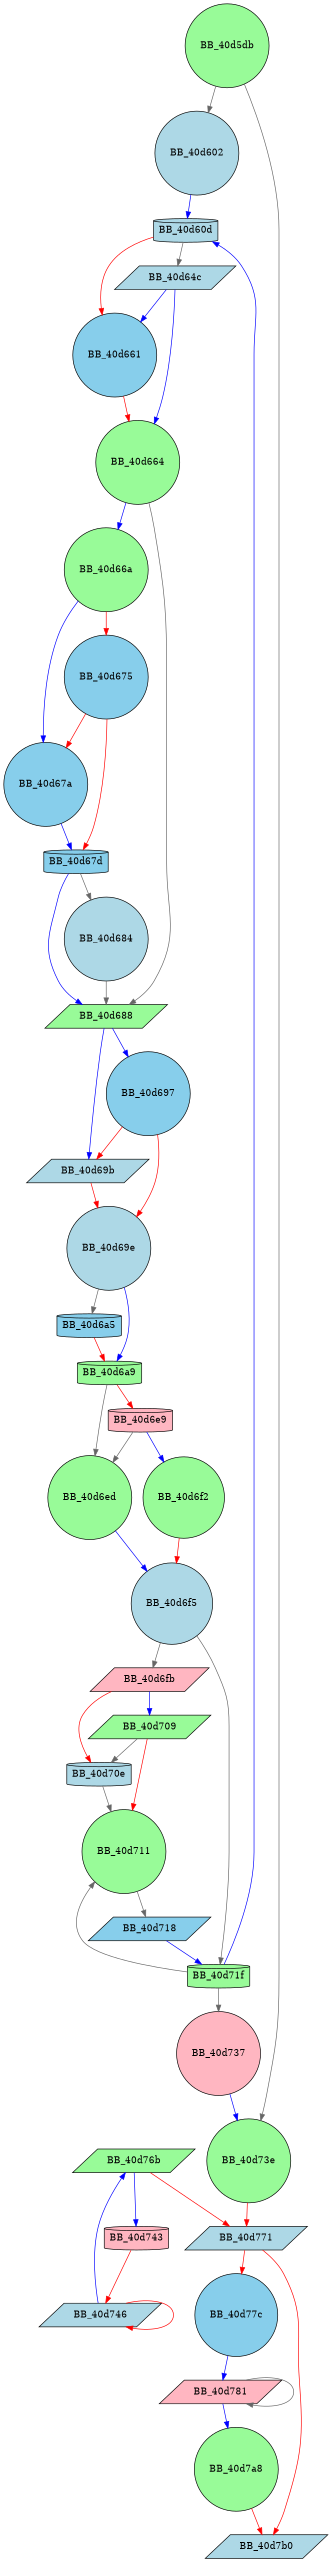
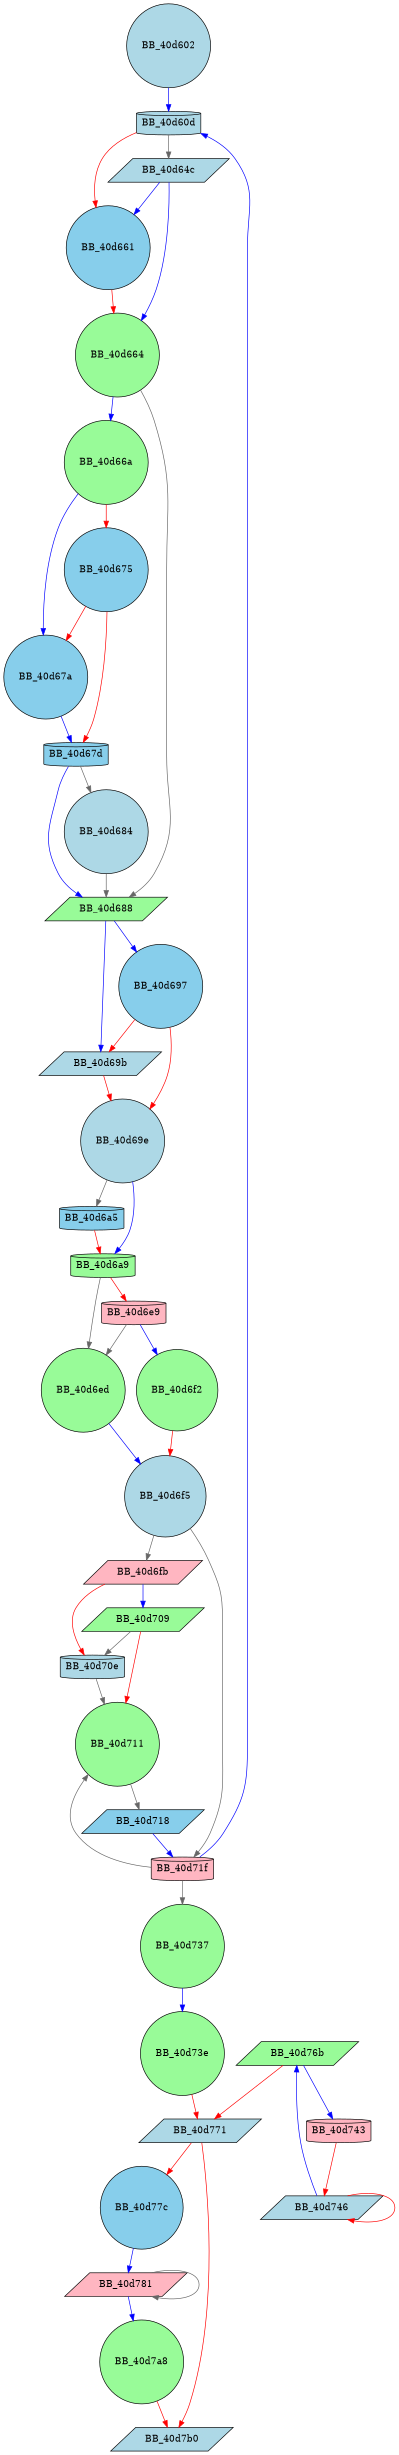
node "BB_40d5db": removed
node "BB_40d71f": fillcolor palegreen -> lightpink
node "BB_40d737": fillcolor lightpink -> palegreen
